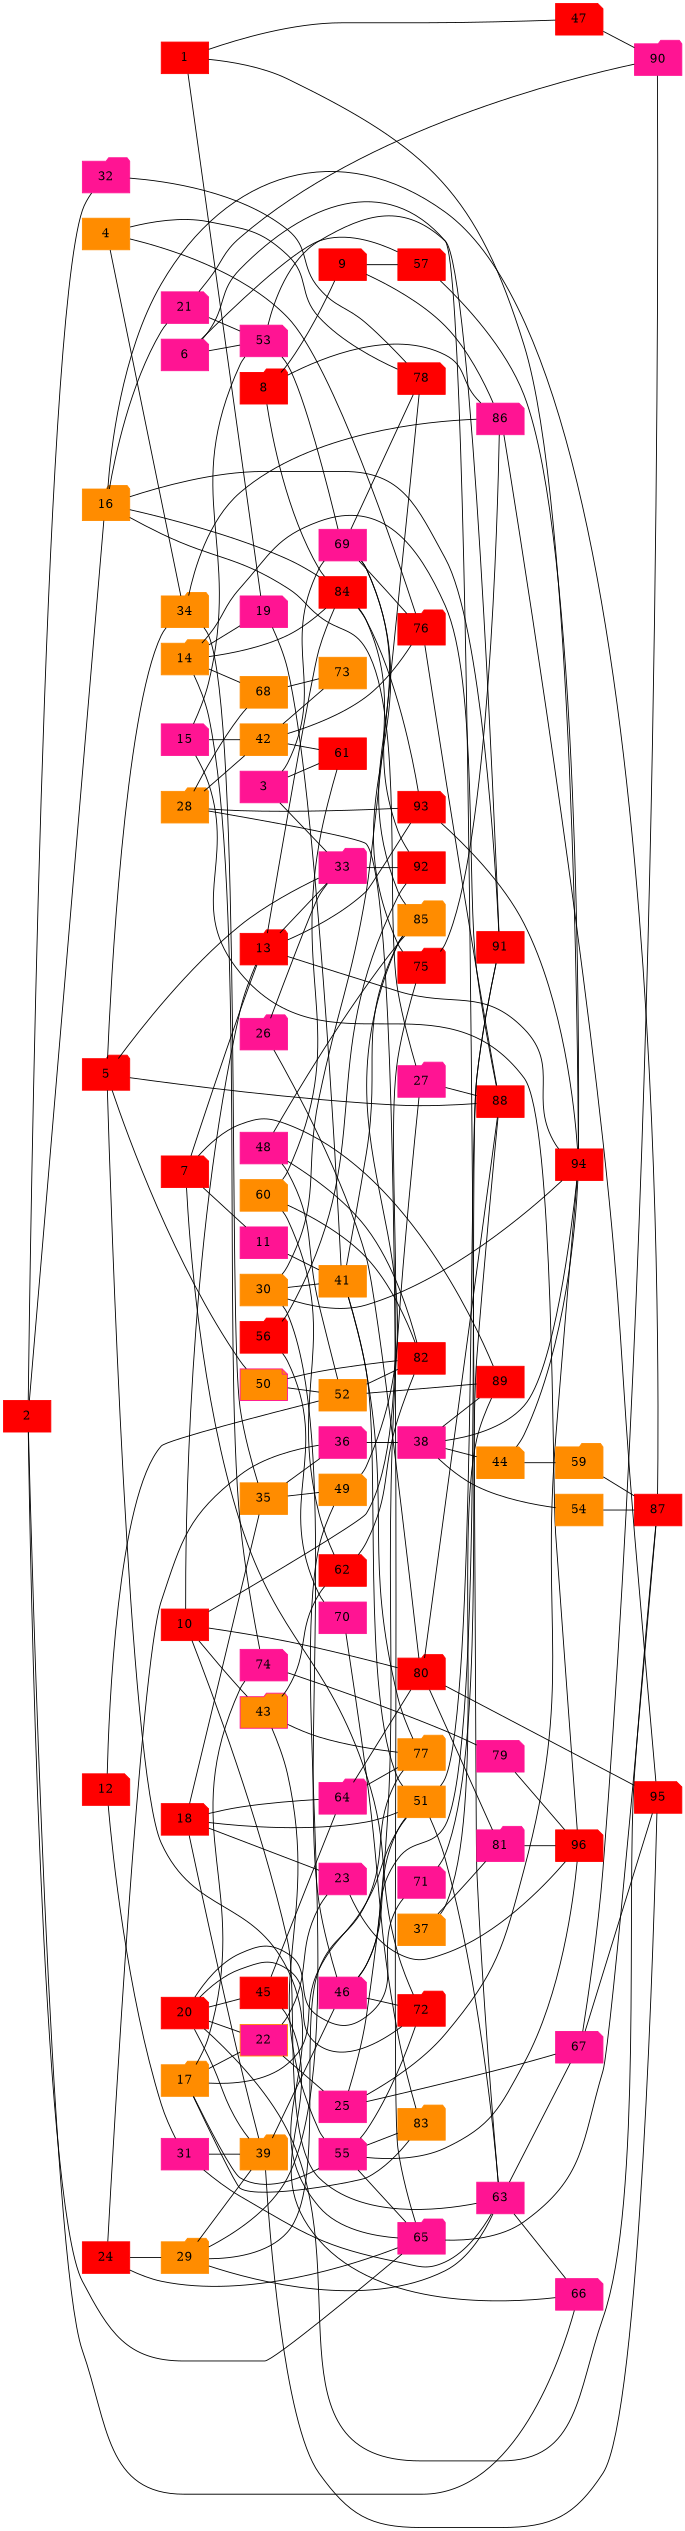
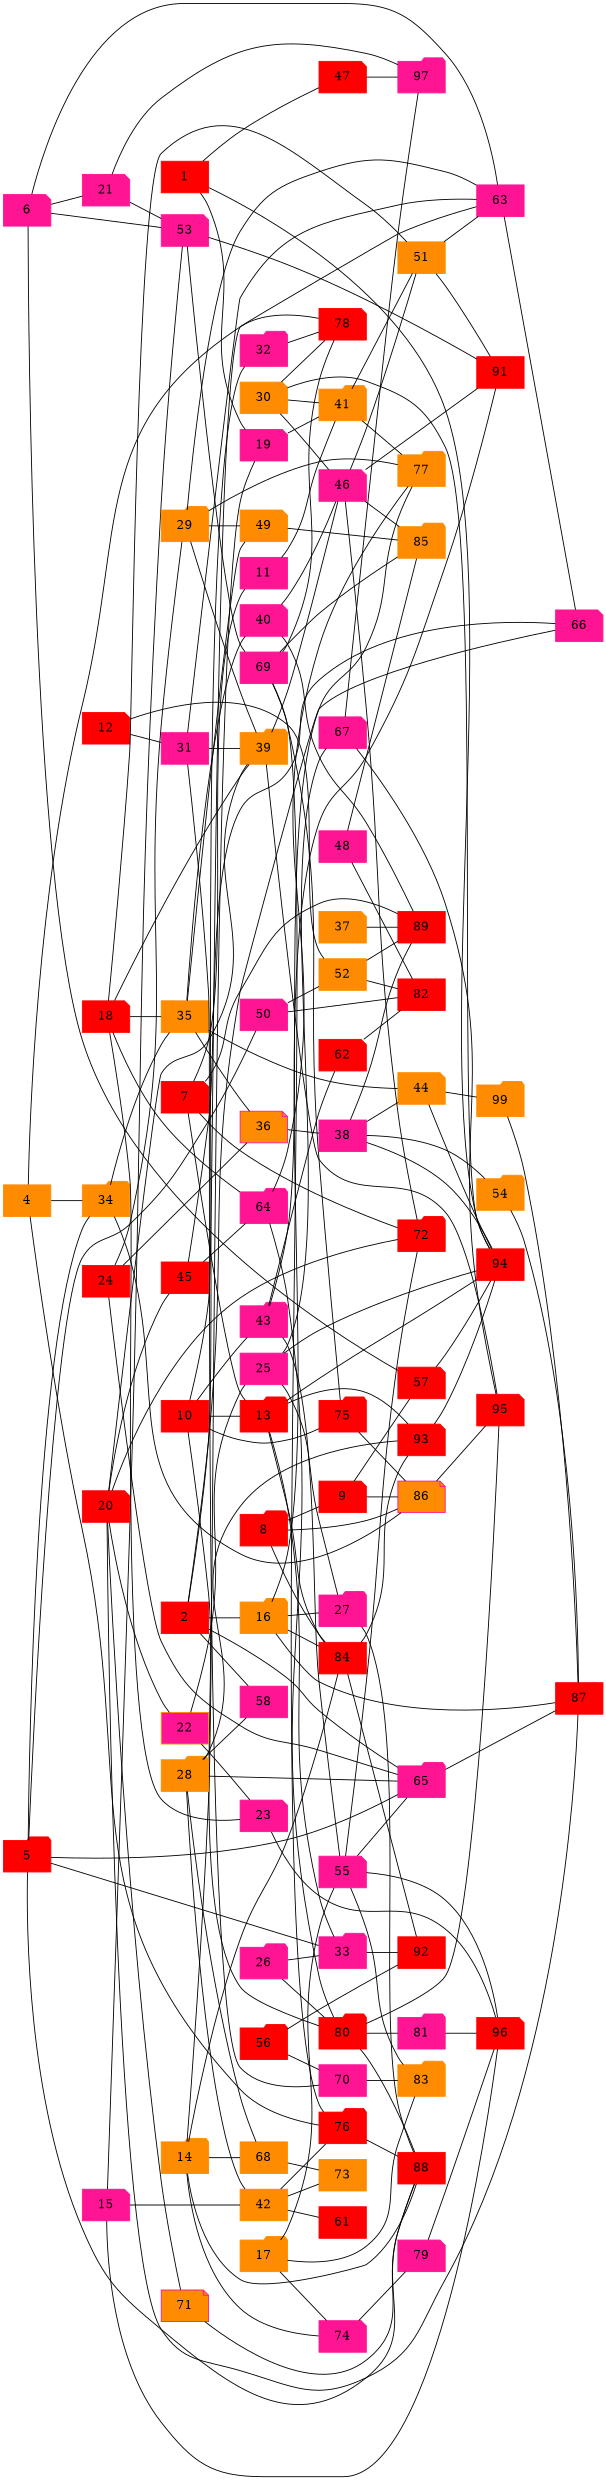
node "90": label "90" -> "97"
edge "21" -- "16": now "21" -- "6"
node "86": fillcolor deeppink -> darkorange
node "40": added
node "3": removed
edge "35" -- "44": added
edge "85" -- "41": now "85" -- "46"
node "60": removed
edge "48" -- "52": removed
node "41": shape box -> folder
node "50": fillcolor darkorange -> deeppink
node "36": fillcolor deeppink -> darkorange
node "59": label "59" -> "99"
node "54": shape box -> folder
node "58": added
node "43": fillcolor darkorange -> deeppink
edge "31" -- "70": added
node "71": fillcolor deeppink -> darkorange
edge "81" -- "37": removed
edge "51" -- "17": removed
edge "22" -- "17": removed
edge "67" -- "63": removed
